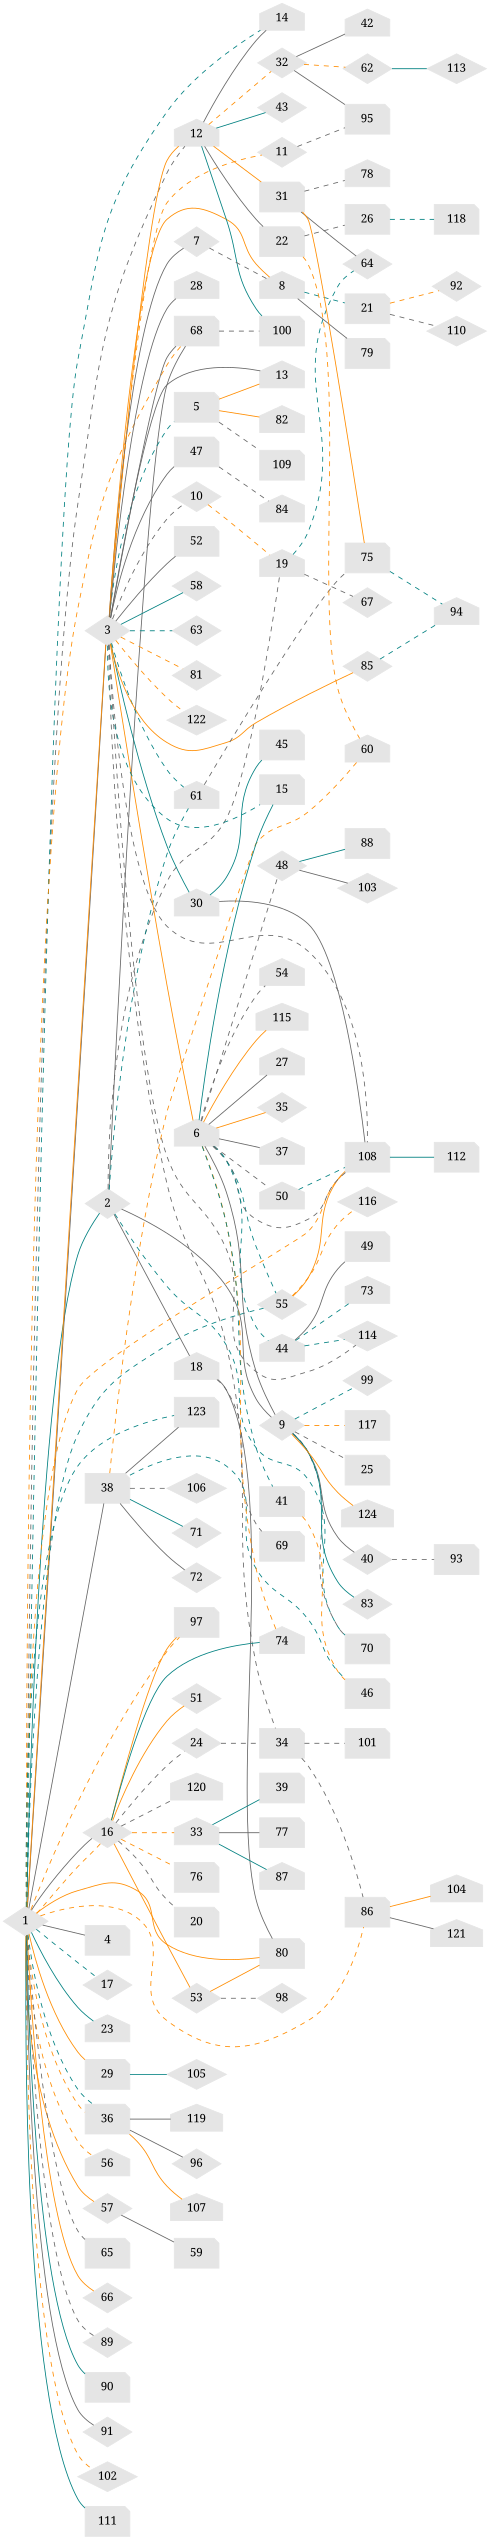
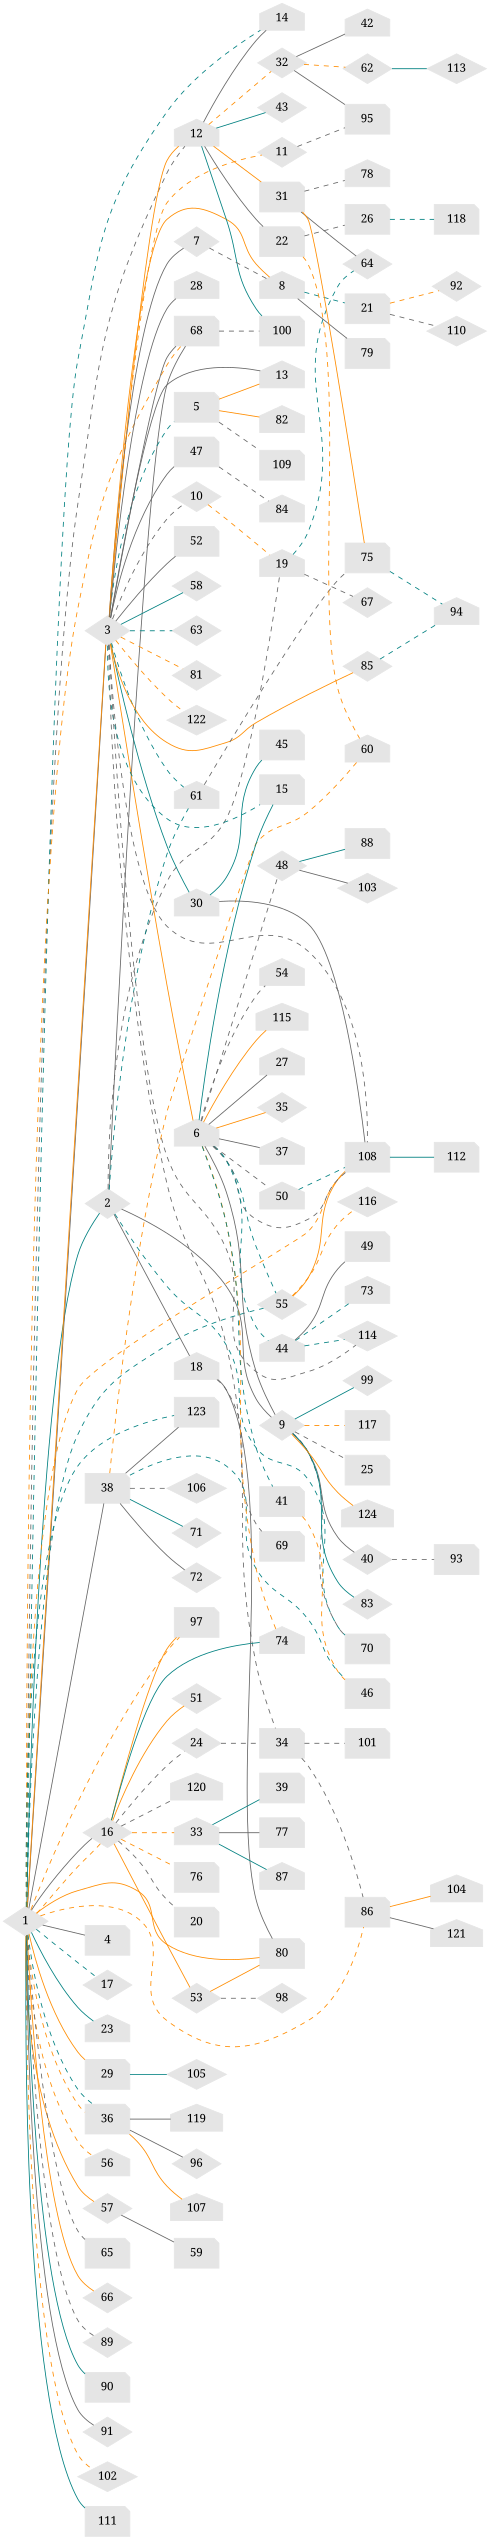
edge "99" -- "9": style dashed -> solid
